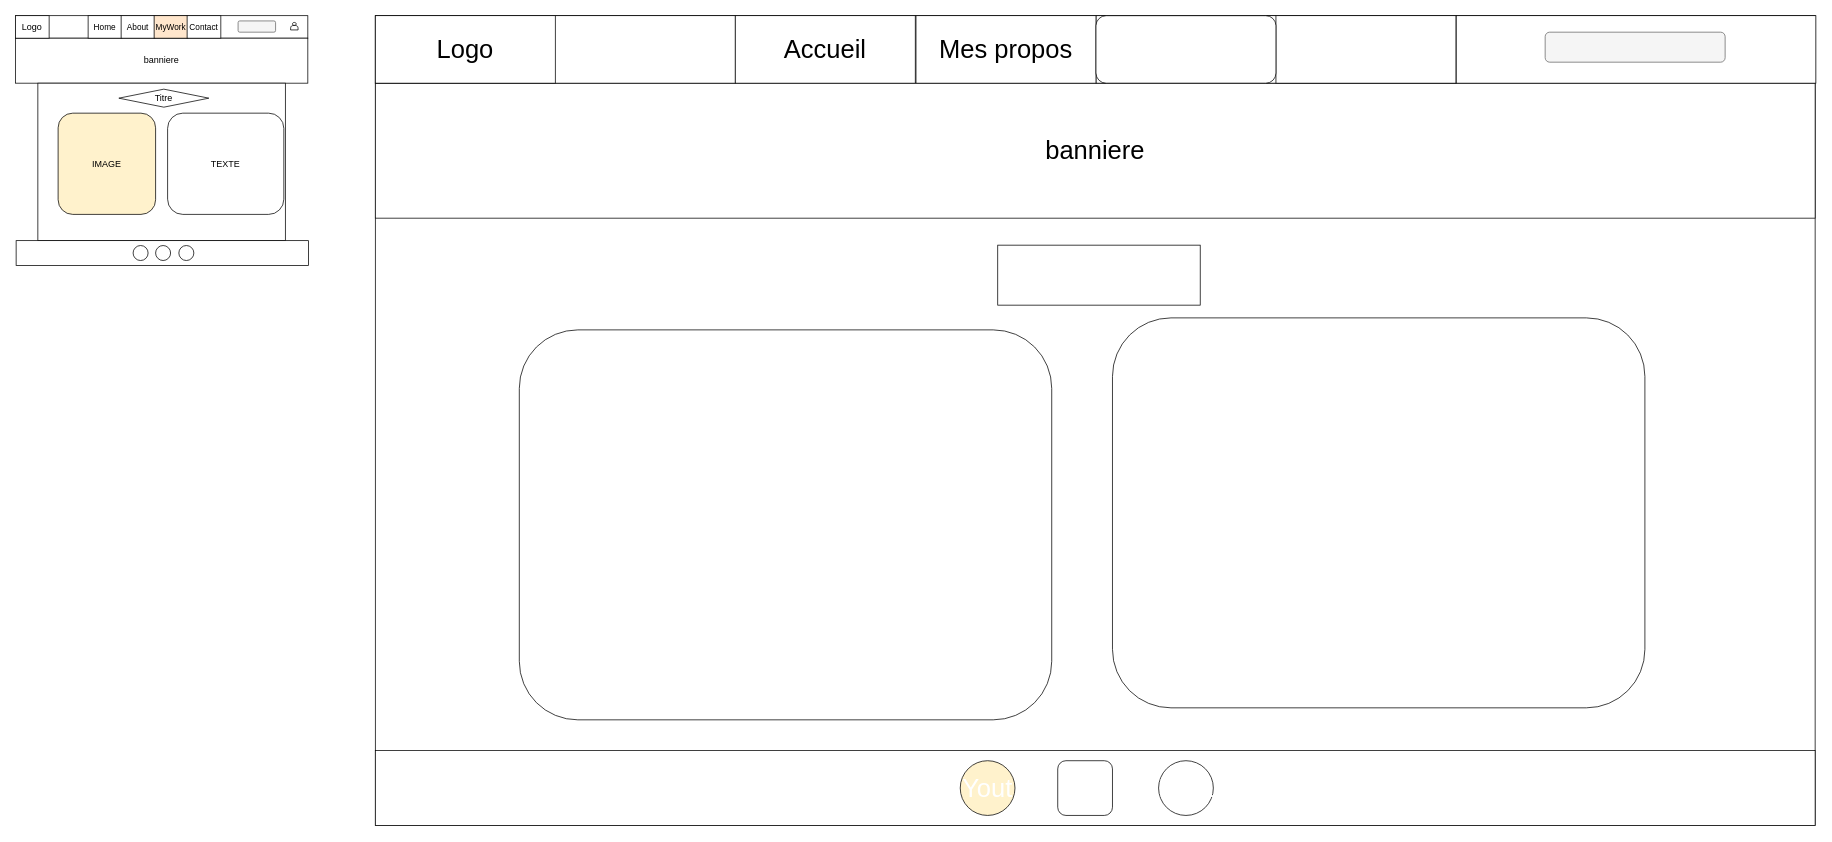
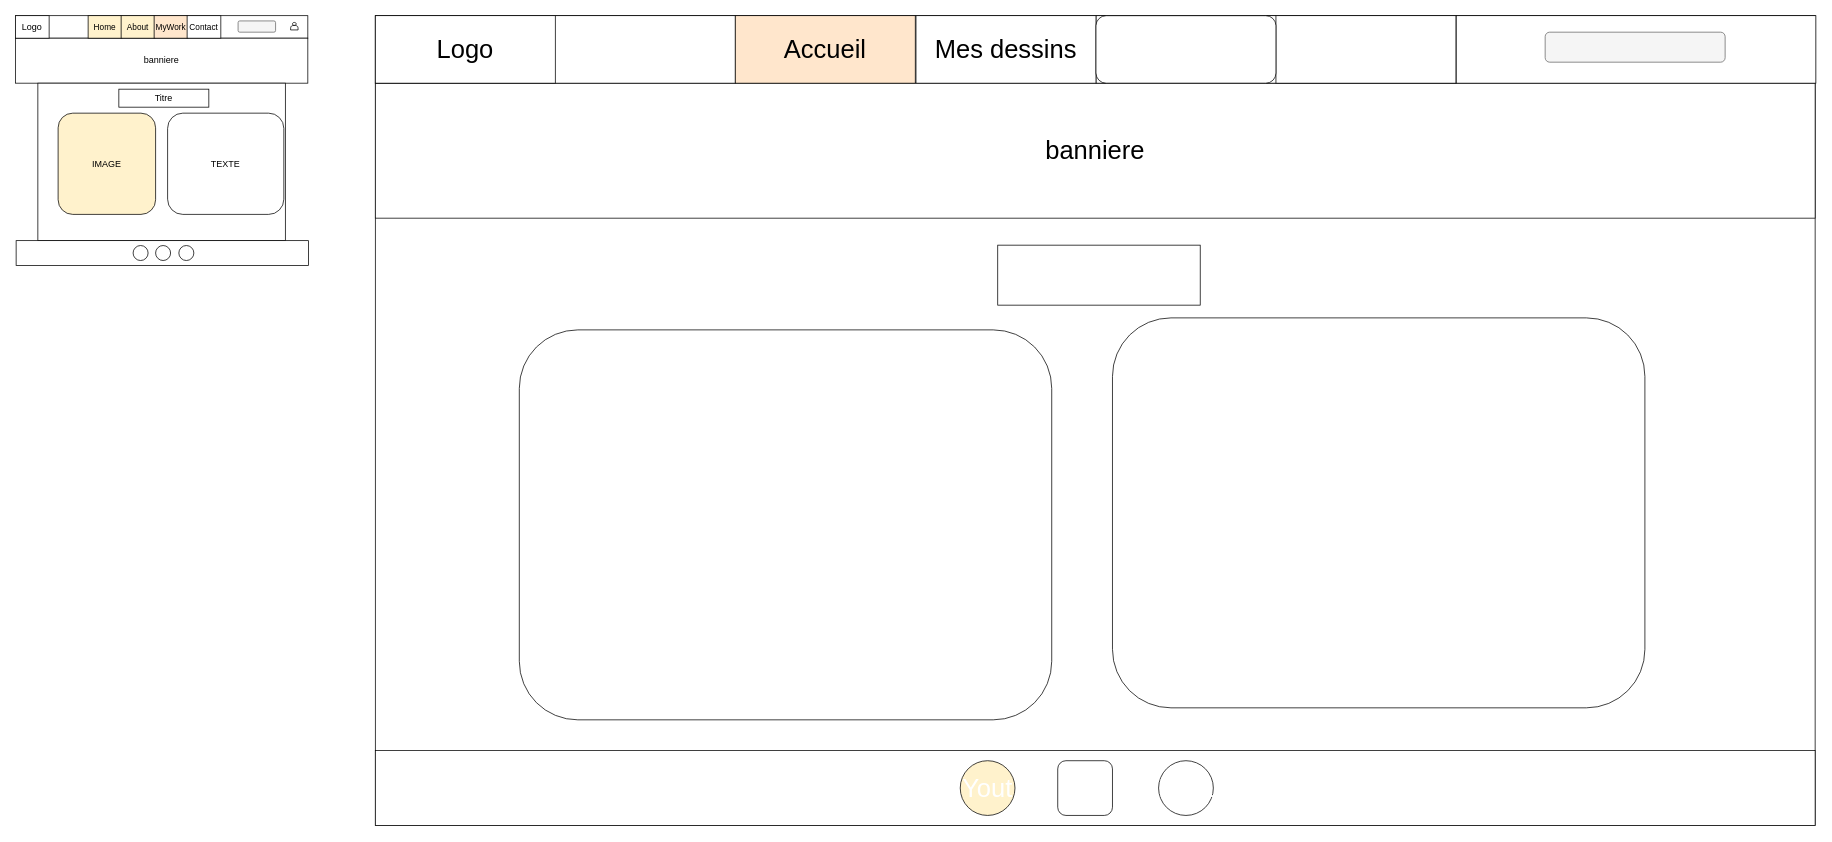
node "Home": fillcolor #ffffff -> #fff2cc
node "About": fillcolor #ffffff -> #fff2cc
node "Accueil": fillcolor #ffffff -> #ffe6cc
node "Mes propos": label "Mes propos" -> "Mes dessins"
node "Titre": shape diamond -> rectangle
